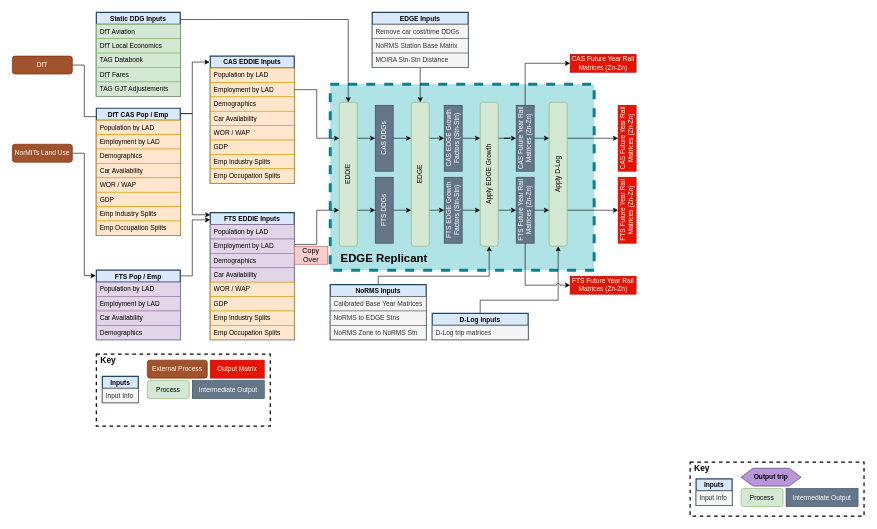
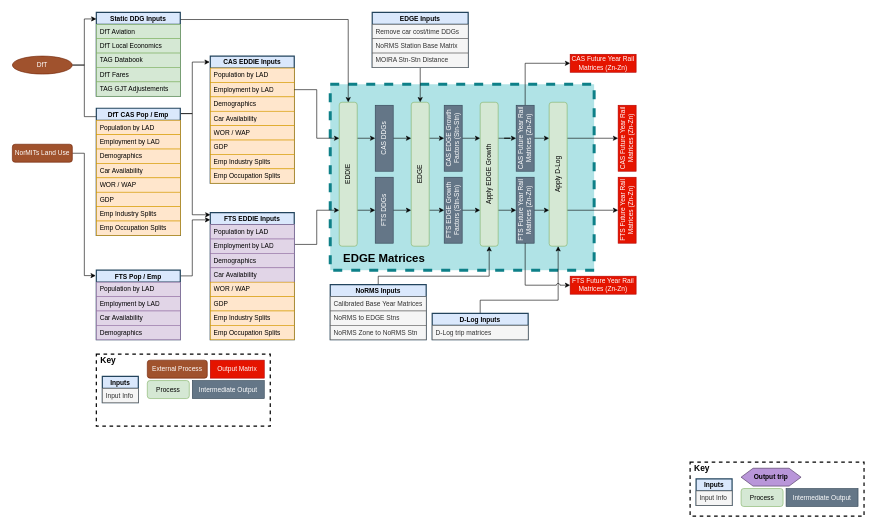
edge "DfT" -> "Static DDG Inputs": added
node "DfT": shape rounded rectangle -> ellipse
node "Copy Over": removed
node "EDGE Replicant": label "EDGE Replicant" -> "EDGE Matrices"
